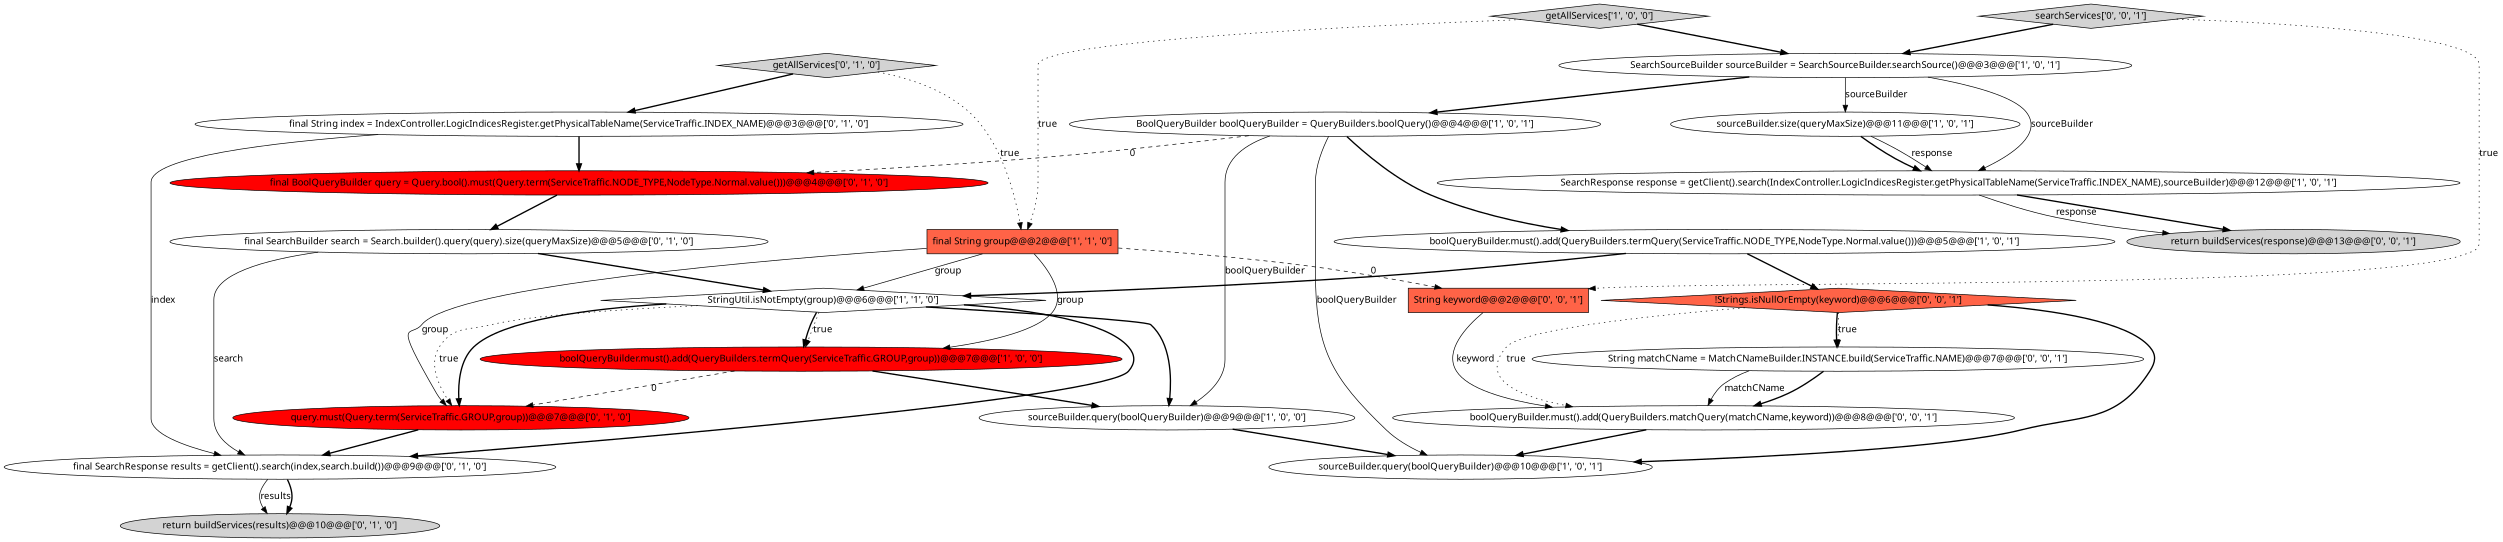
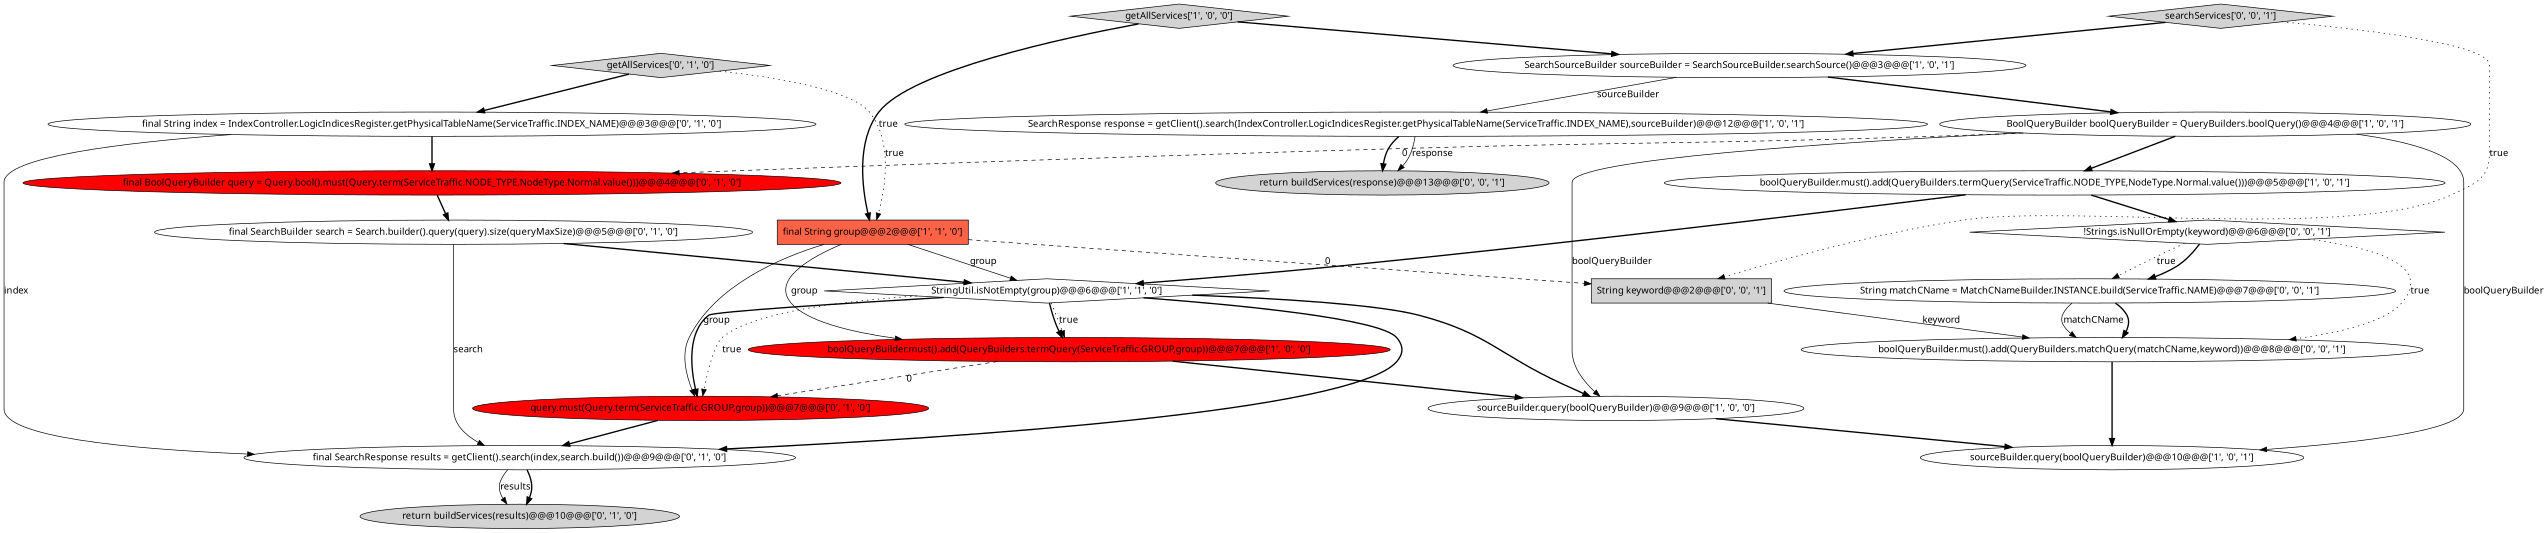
edge "getAllServices['1', '0', '0']" -> "final String group@@@2@@@['1', '1', '0']": style dotted -> bold
node "sourceBuilder.size(queryMaxSize)@@@11@@@['1', '0', '1']": removed
node "String keyword@@@2@@@['0', '0', '1']": fillcolor tomato -> lightgray
node "!Strings.isNullOrEmpty(keyword)@@@6@@@['0', '0', '1']": fillcolor tomato -> white
edge "!Strings.isNullOrEmpty(keyword)@@@6@@@['0', '0', '1']" -> "sourceBuilder.query(boolQueryBuilder)@@@10@@@['1', '0', '1']": removed
